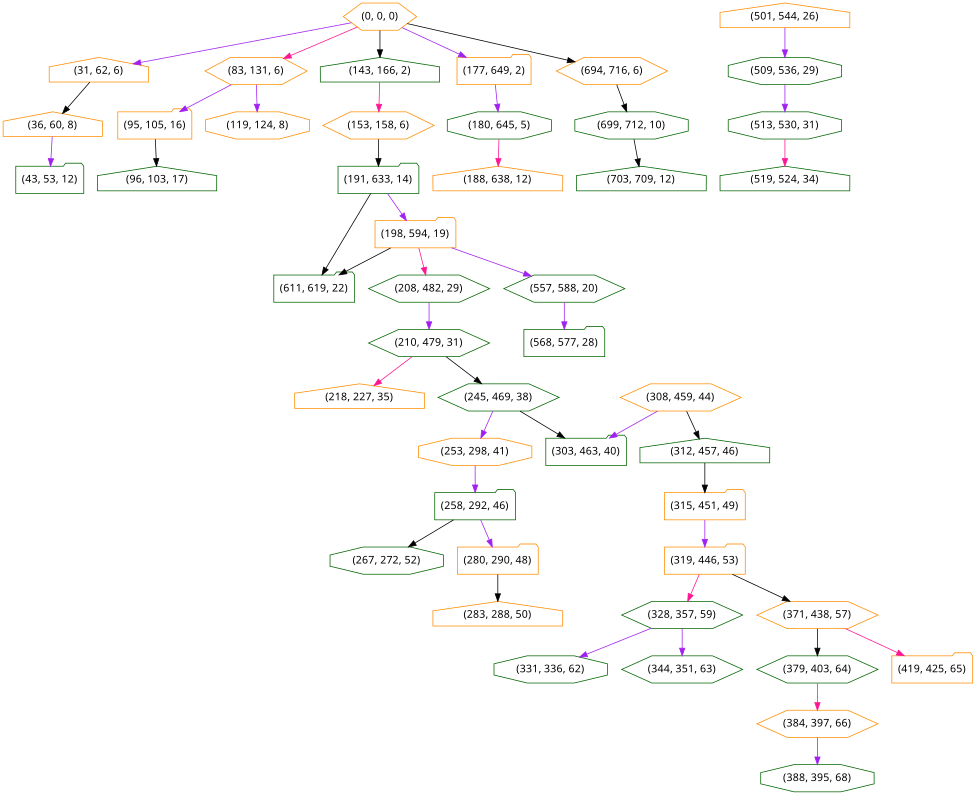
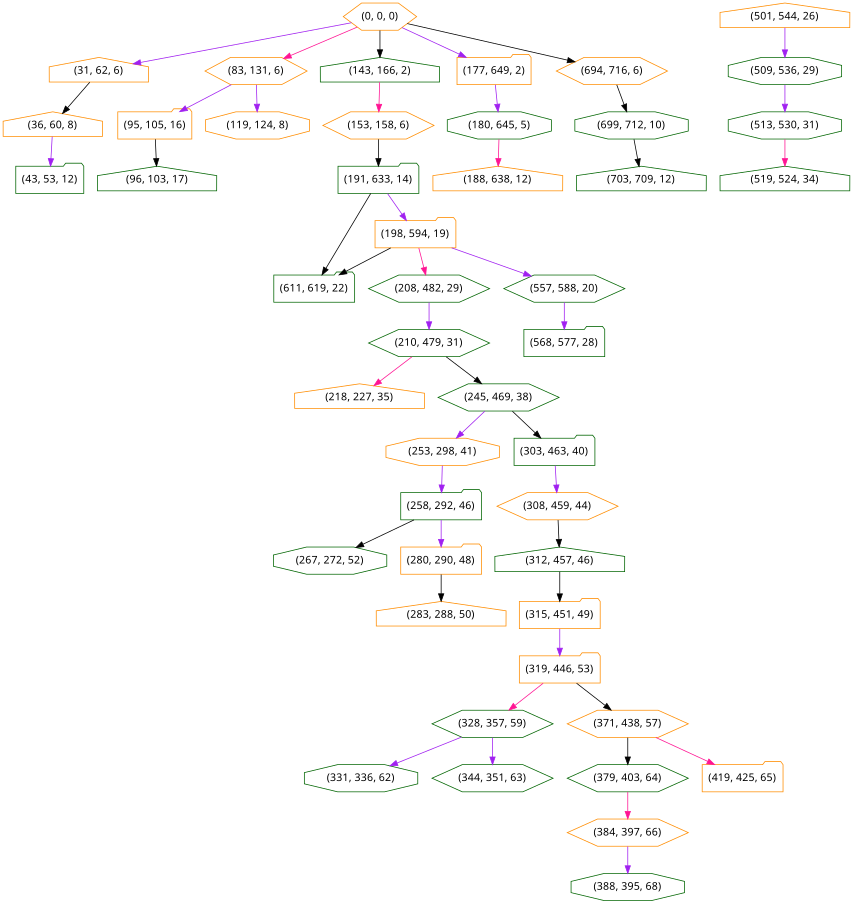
edge "(308, 459, 44)" -> "(303, 463, 40)": reversed
